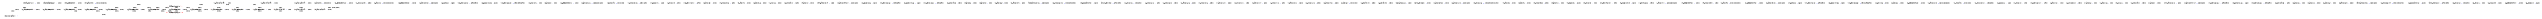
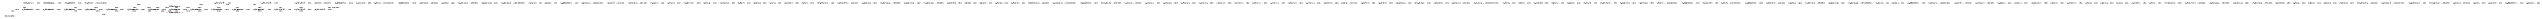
node "%206 = lshr i12 %...i2.i15, 6": label "%206 = lshr i12 %...i2.i15, 6" -> "%206 = lshr i32 %...i2.i15, 6"
